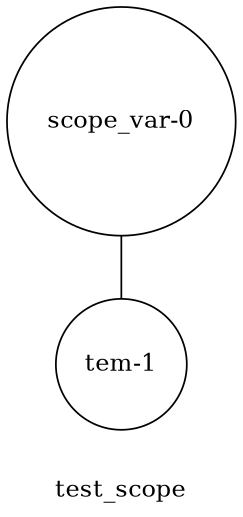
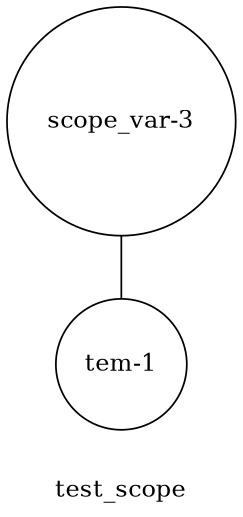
node "scope_var-0": label "scope_var-0" -> "scope_var-3"
